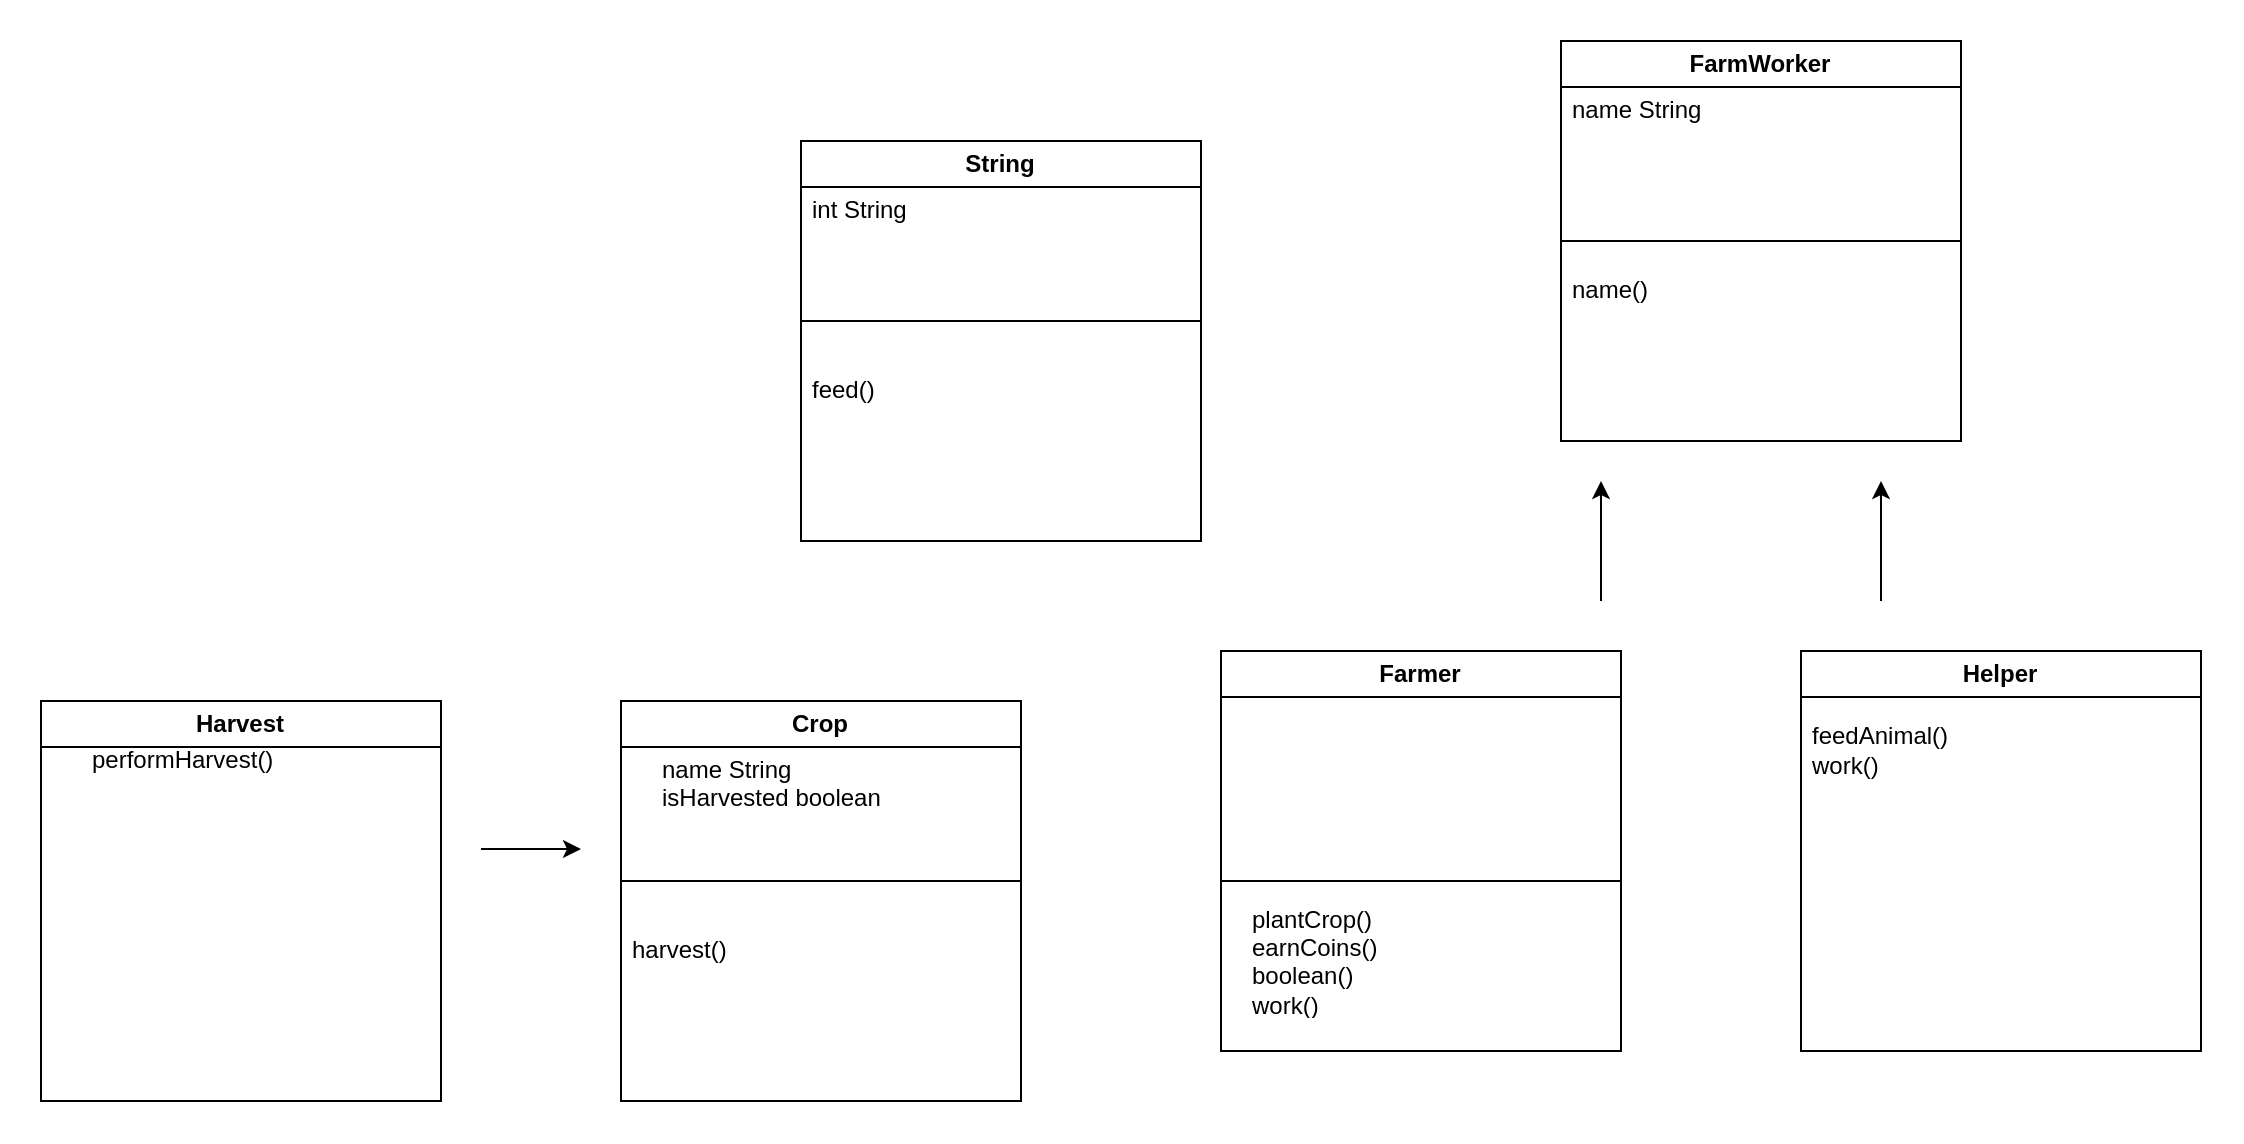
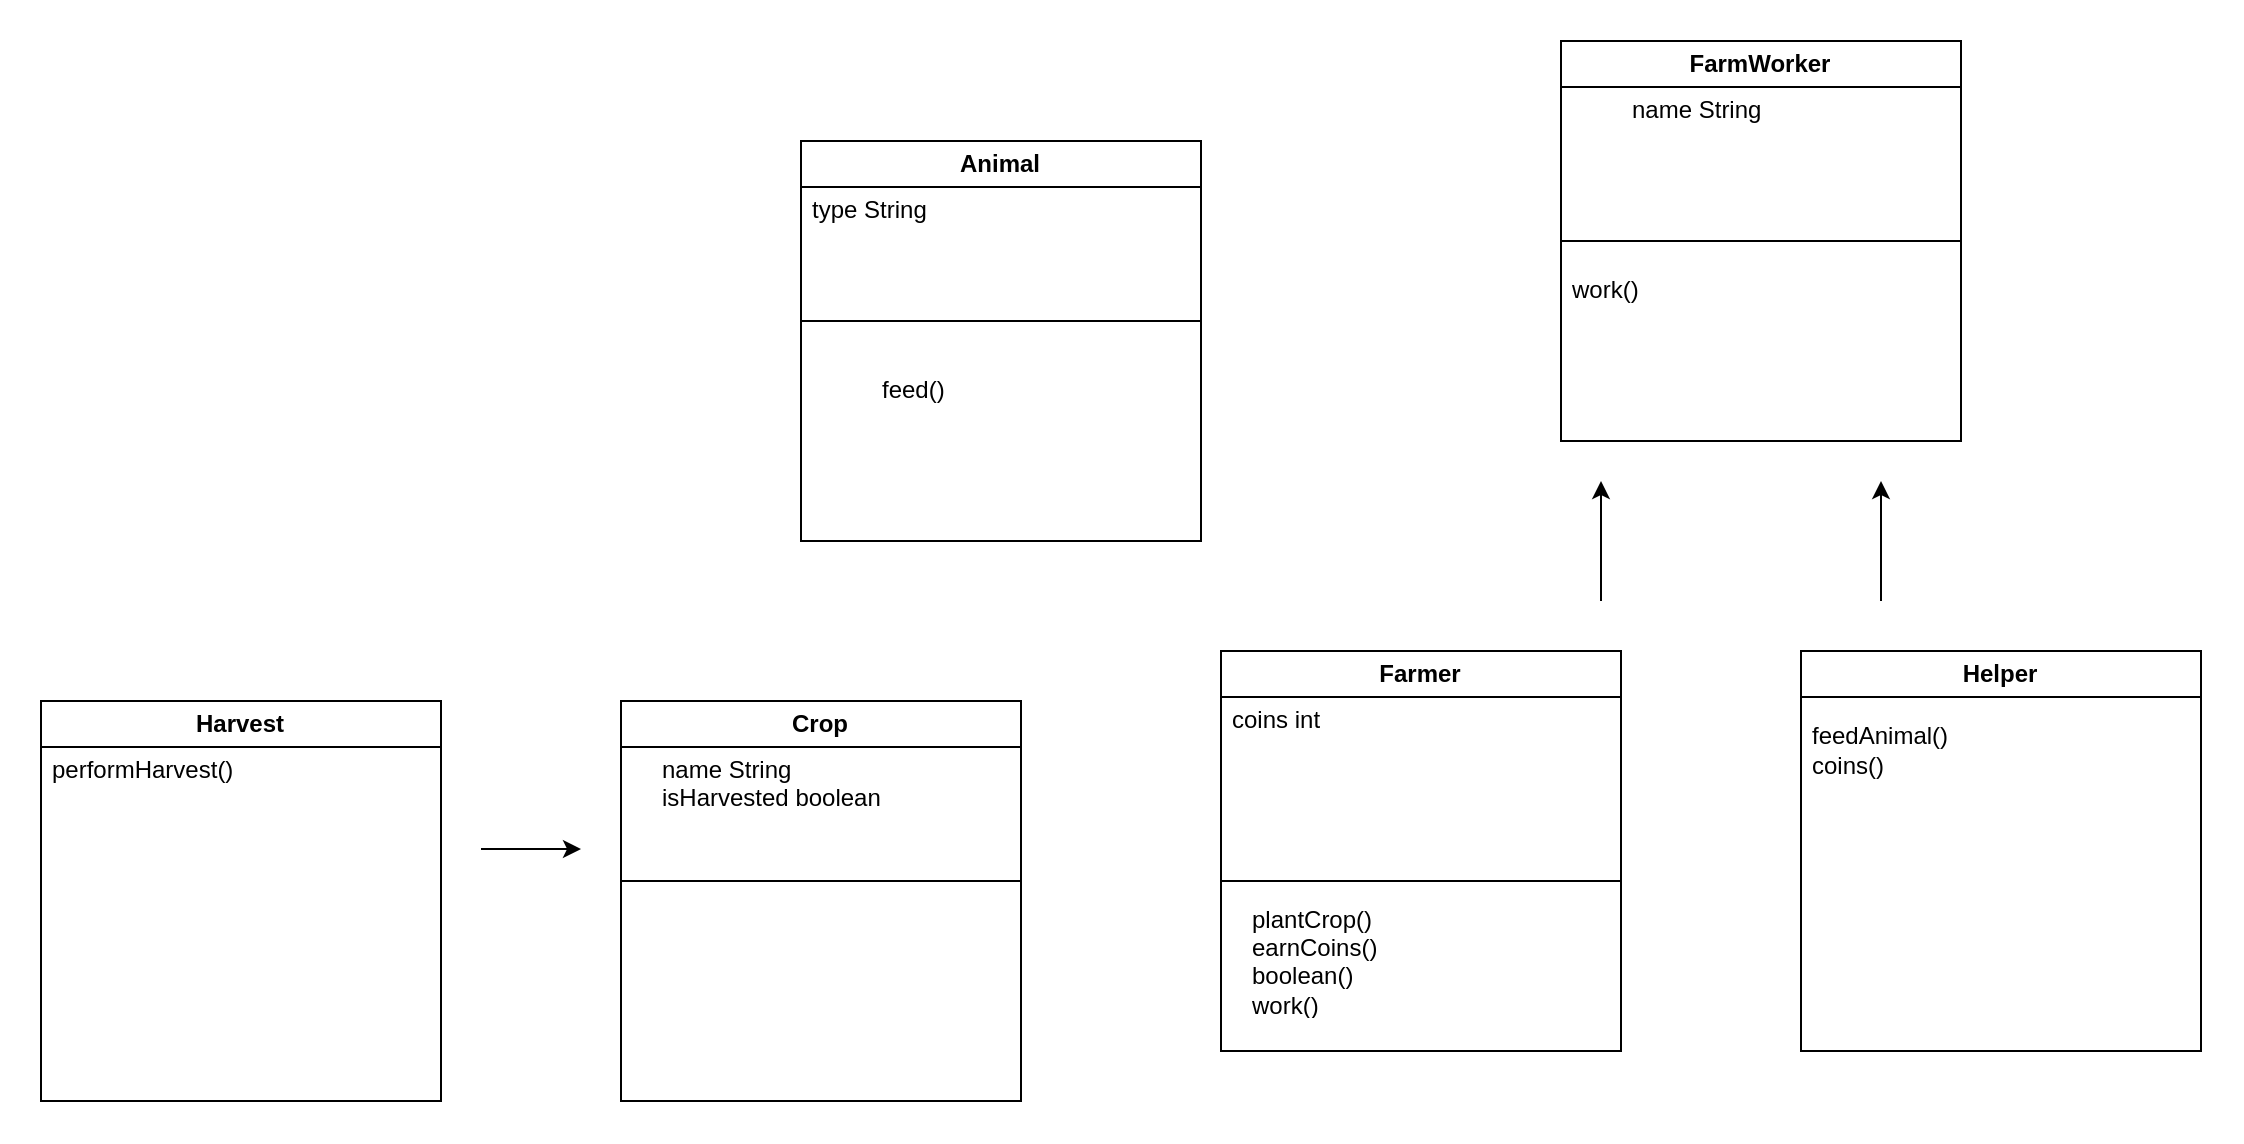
node "name String": moved (1641, 111) -> (1701, 111)
node "String": label "String" -> "Animal"
node "int String": label "int String" -> "type String"
node "name()": label "name()" -> "work()"
node "feed()": moved (881, 391) -> (951, 391)
node "coins int": added
node "feedAnimal() work()": label "feedAnimal() work()" -> "feedAnimal() coins()"
node "performHarvest()": moved (191, 761) -> (151, 771)
node "harvest()": removed
